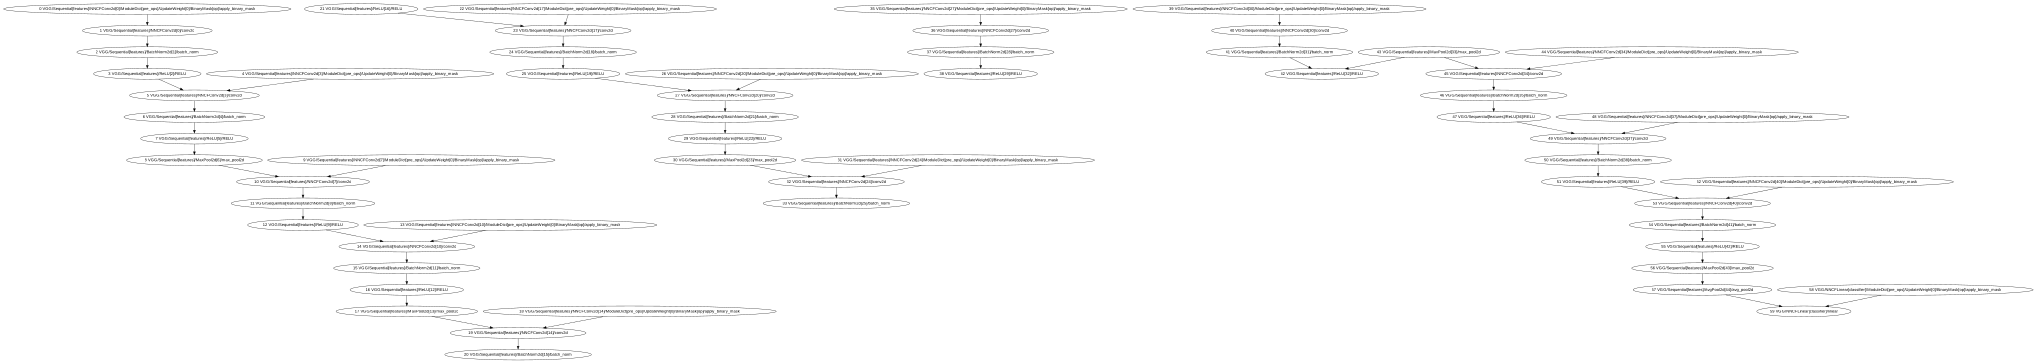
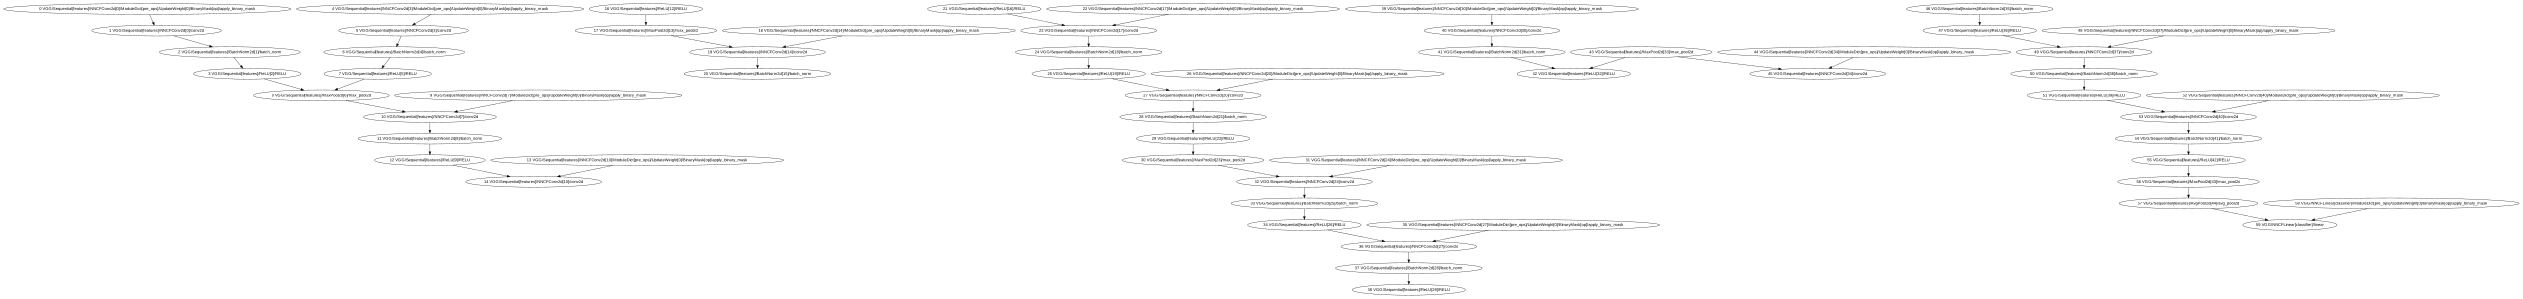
edge "45 VGG/Sequential[features]/NNCFConv2d[34]/conv2d" -> "46 VGG/Sequential[features]/BatchNorm2d[35]/batch_norm": removed
edge "3 VGG/Sequential[features]/ReLU[2]/RELU" -> "5 VGG/Sequential[features]/NNCFConv2d[3]/conv2d": now "3 VGG/Sequential[features]/ReLU[2]/RELU" -> "8 VGG/Sequential[features]/MaxPool2d[6]/max_pool2d"
node "34 VGG/Sequential[features]/ReLU[26]/RELU": added
node "15 VGG/Sequential[features]/BatchNorm2d[11]/batch_norm": removed
